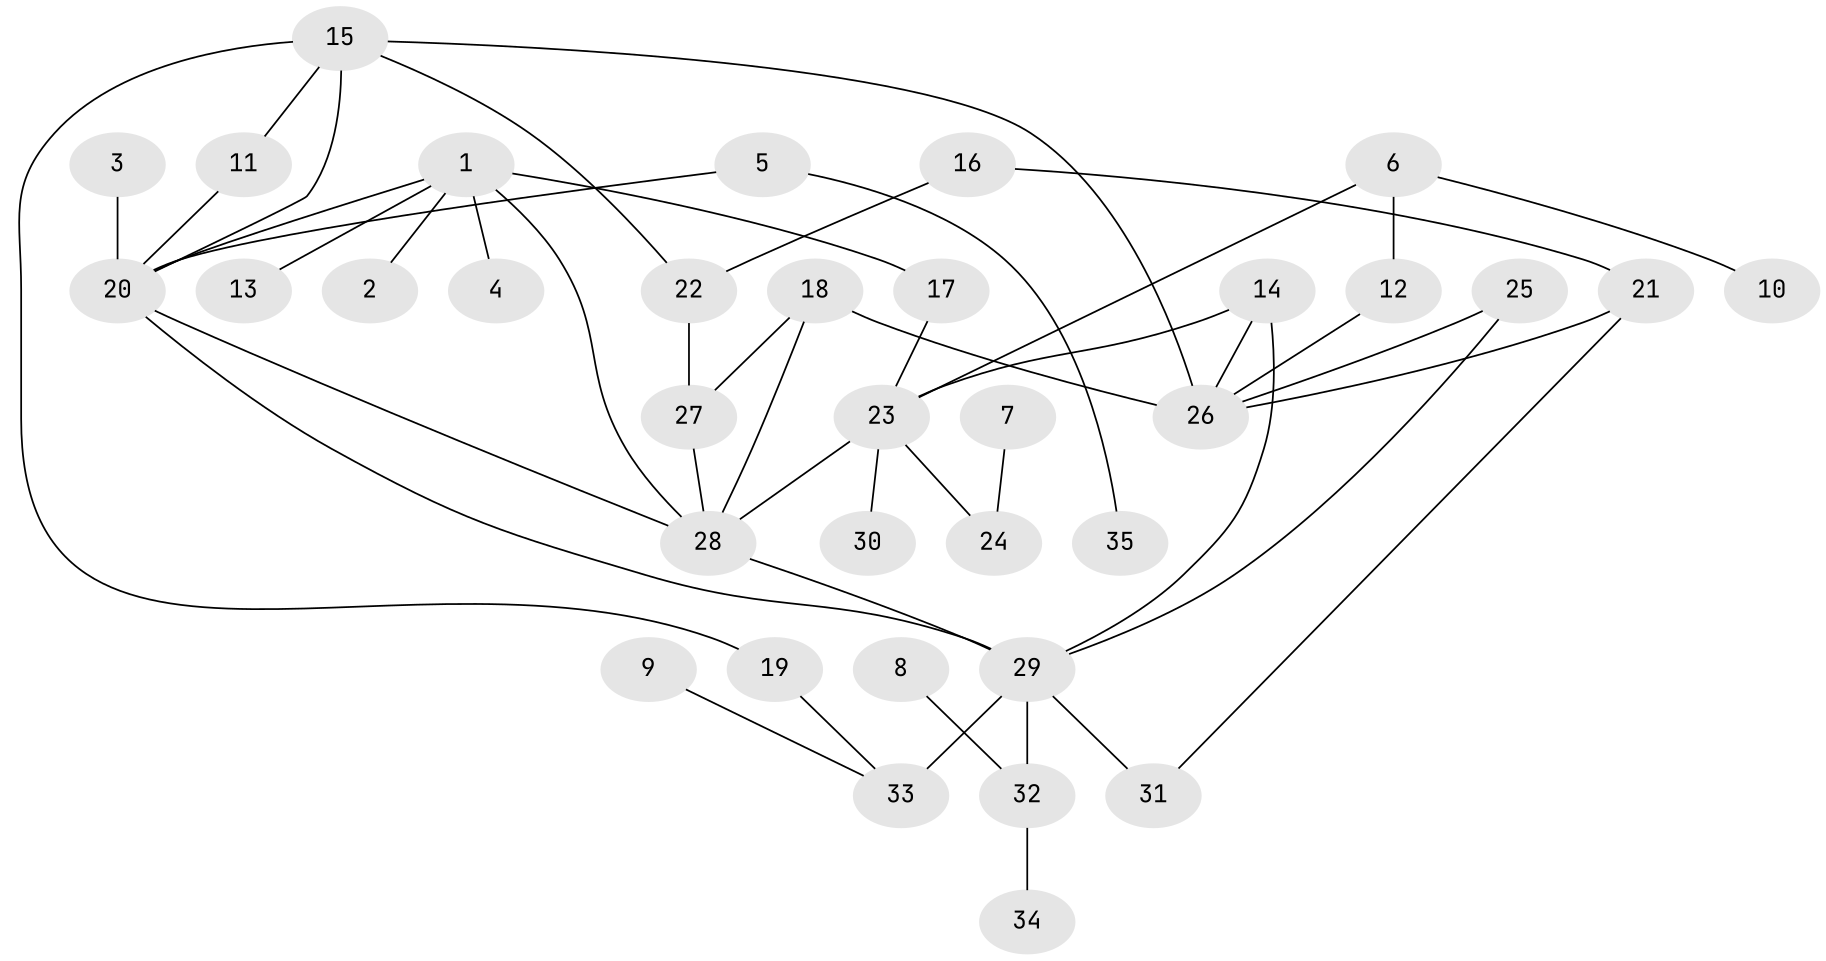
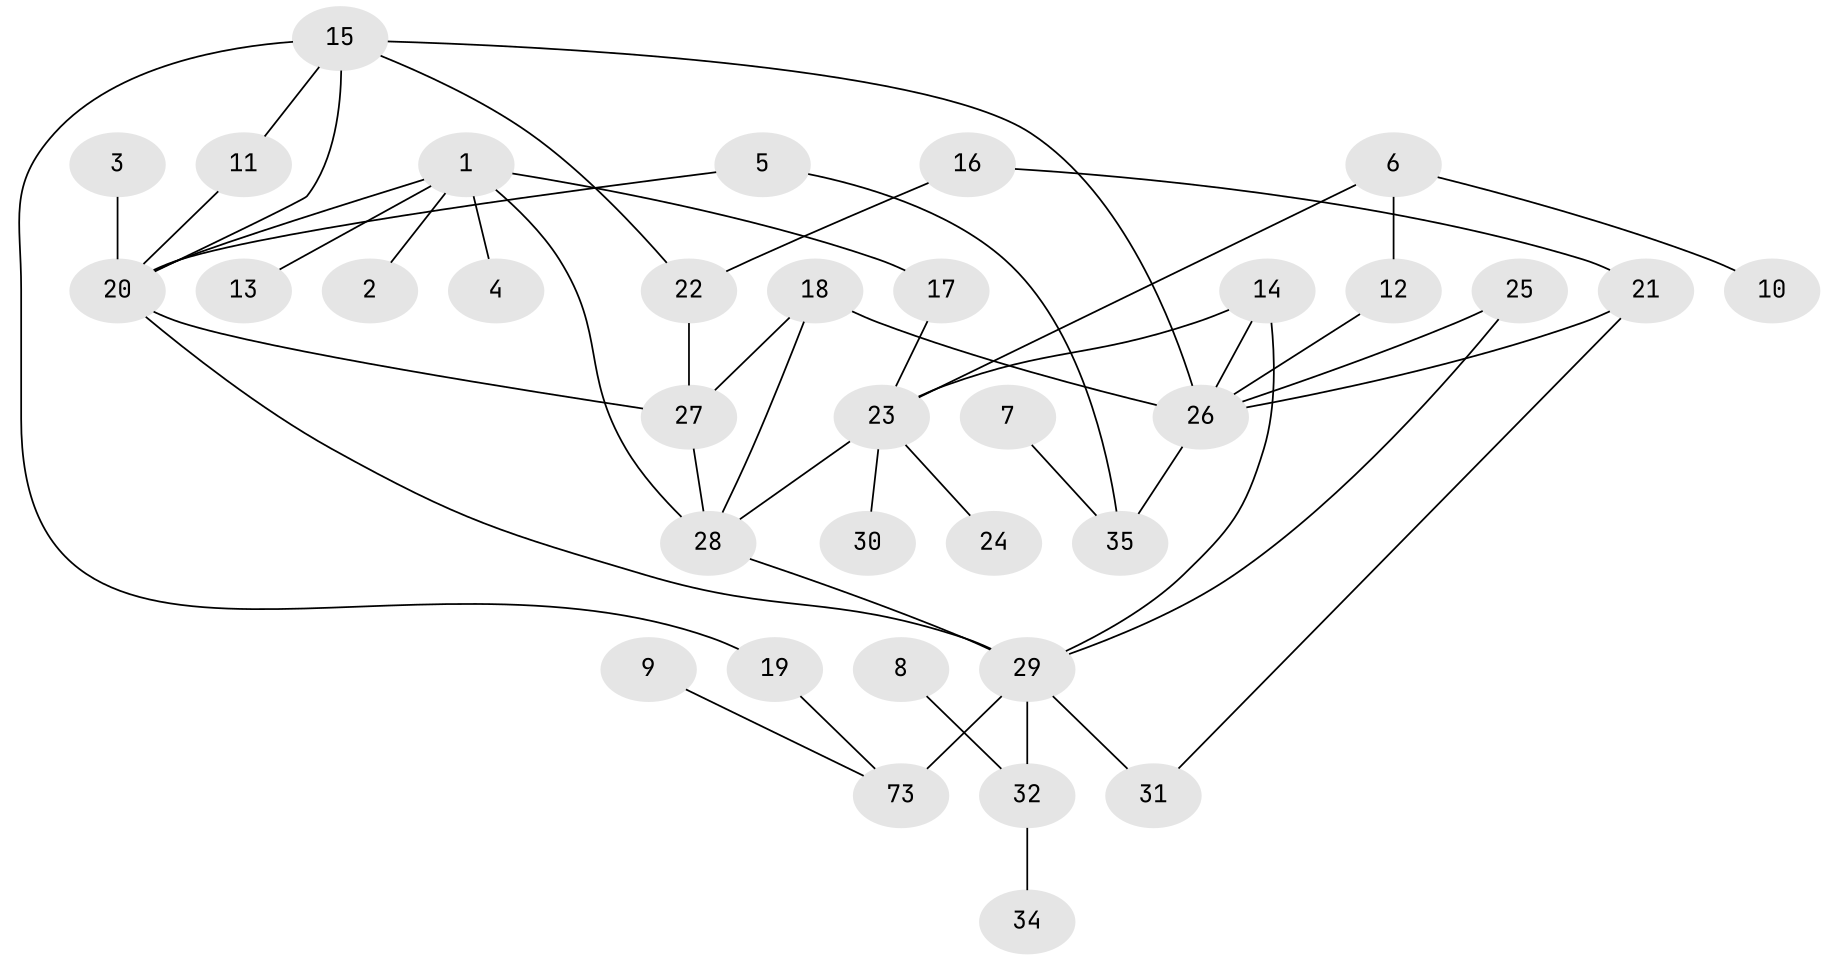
edge "20" -- "28": now "20" -- "27"
edge "7" -- "24": now "7" -- "35"
edge "26" -- "35": added
node "33": label "33" -> "73"
